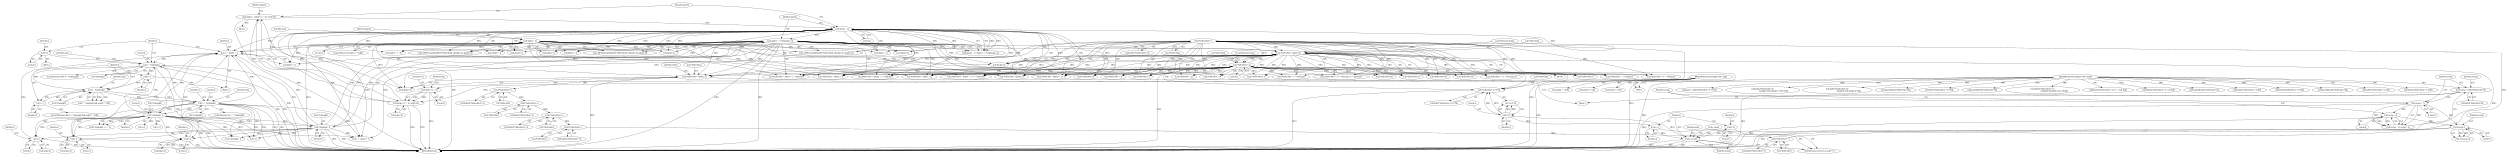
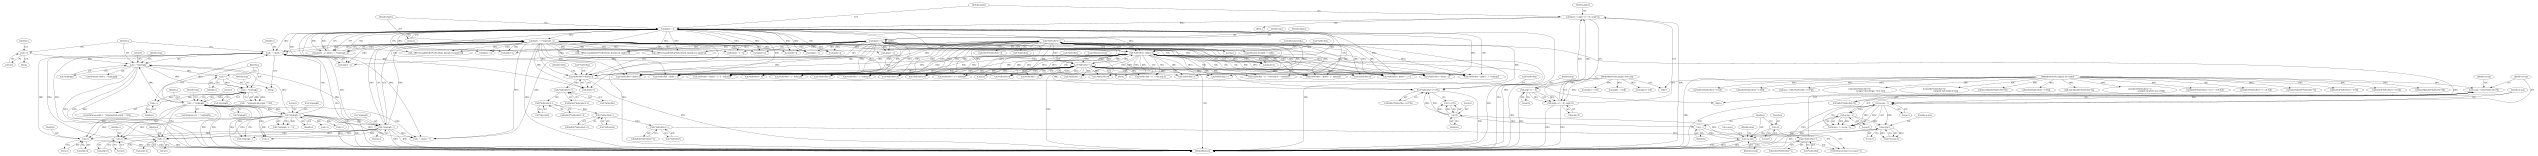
node "(Call,strip[i+1])": removed
edge "(Call,ncomp < 1 || ncomp > 4)" -> "(Call,ncomp = buffer[*bufferoffset+9])": now "(Call,ncomp < 1 || ncomp > 4)" -> "(Call,ncomp < 1)"
